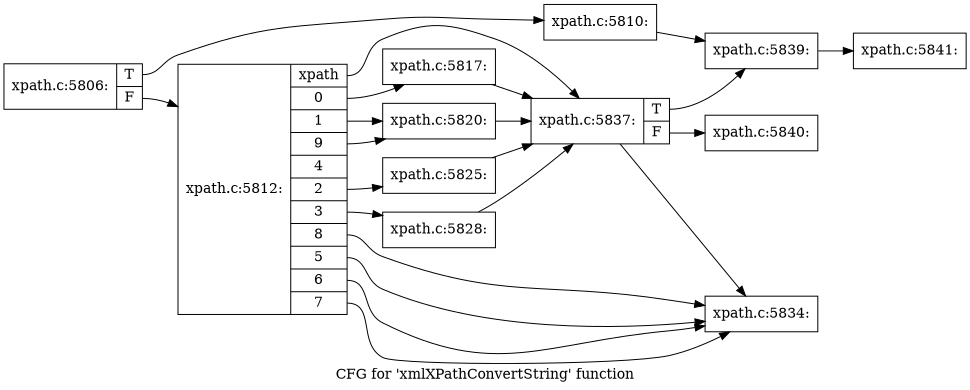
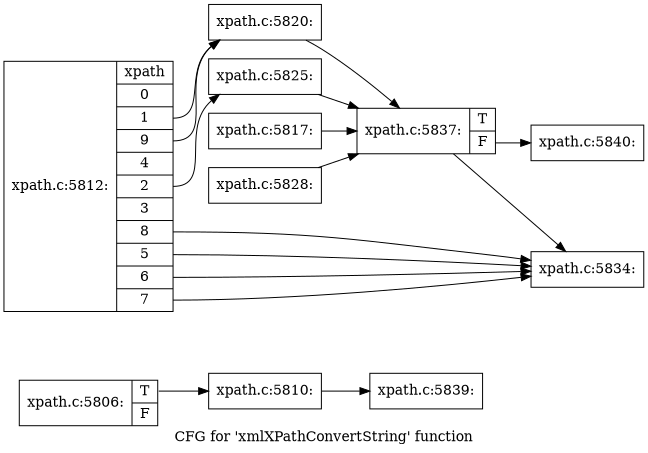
edge "xpath.c:5812:" -> "xpath.c:5837:": removed
node "xpath.c:5841:": removed
edge "xpath.c:5812:" -> "xpath.c:5817:": removed
edge "xpath.c:5837:" -> "xpath.c:5839:": removed
edge "xpath.c:5806:" -> "xpath.c:5812:": removed
edge "xpath.c:5812:" -> "xpath.c:5828:": removed
